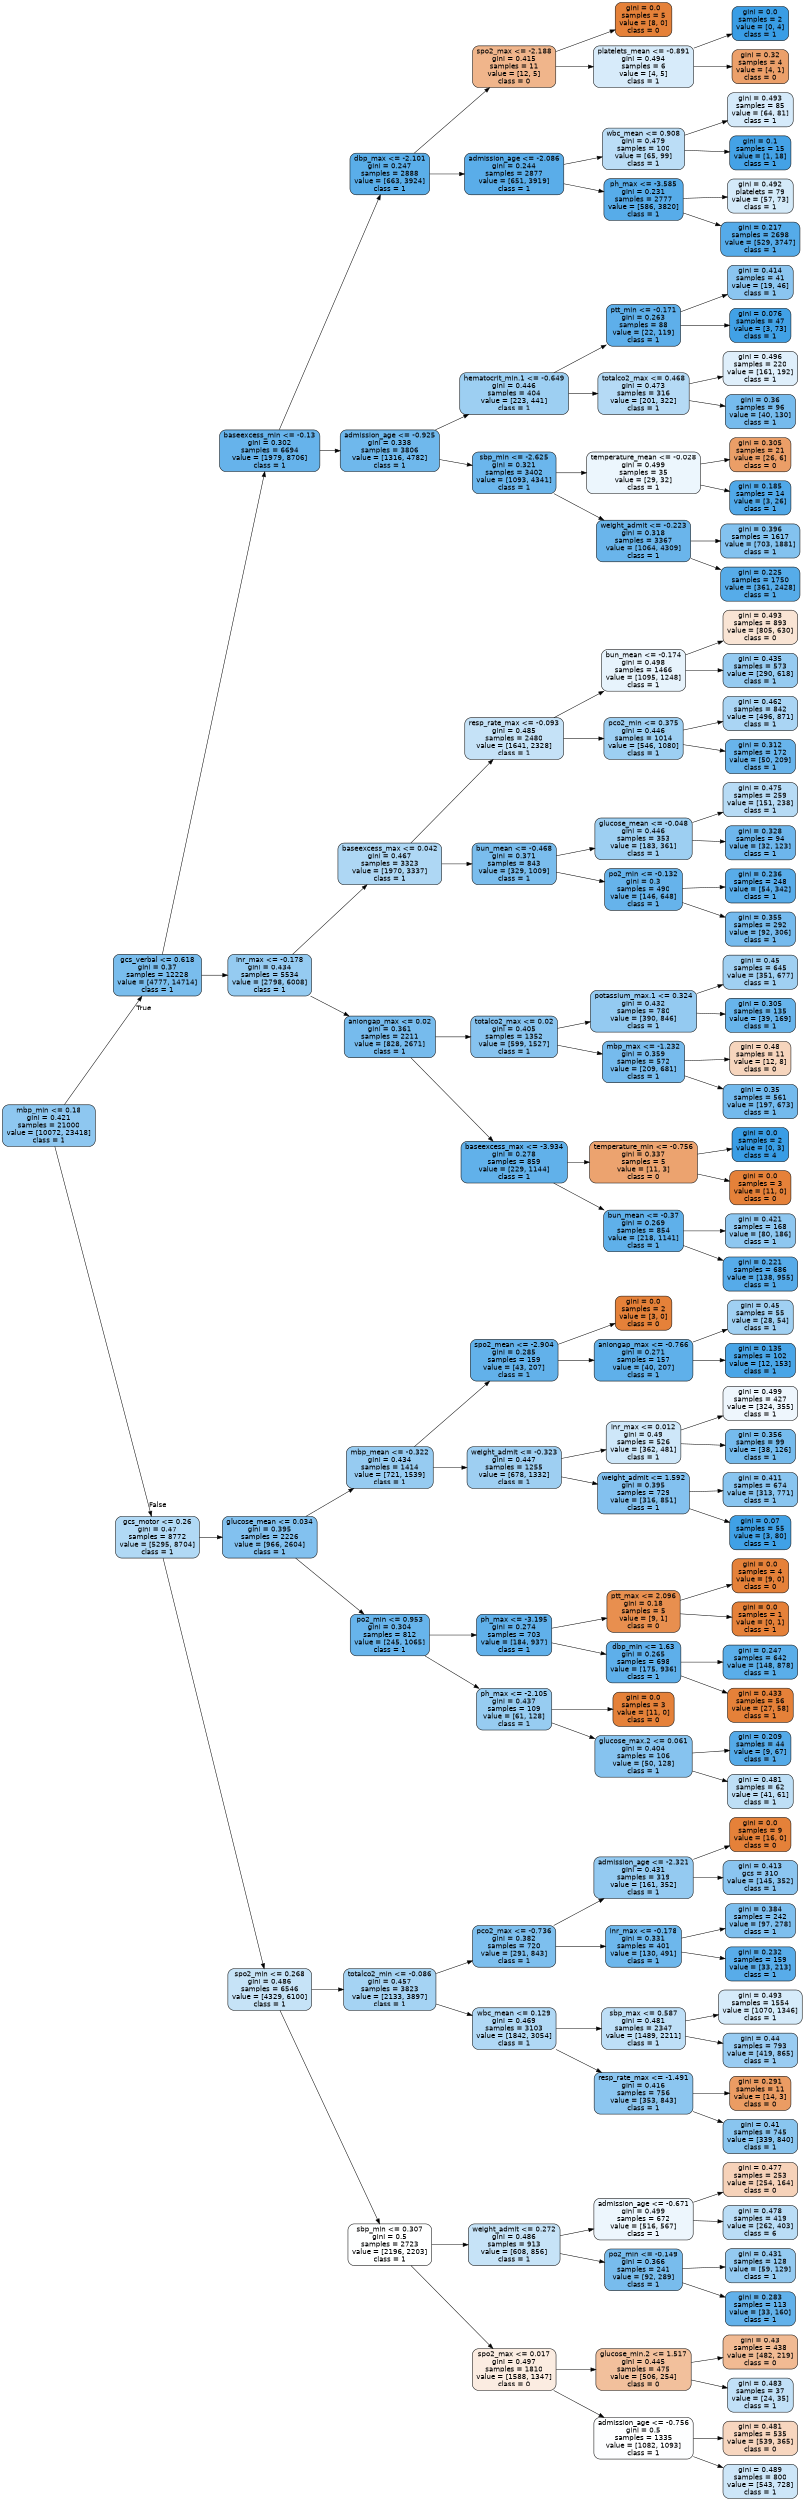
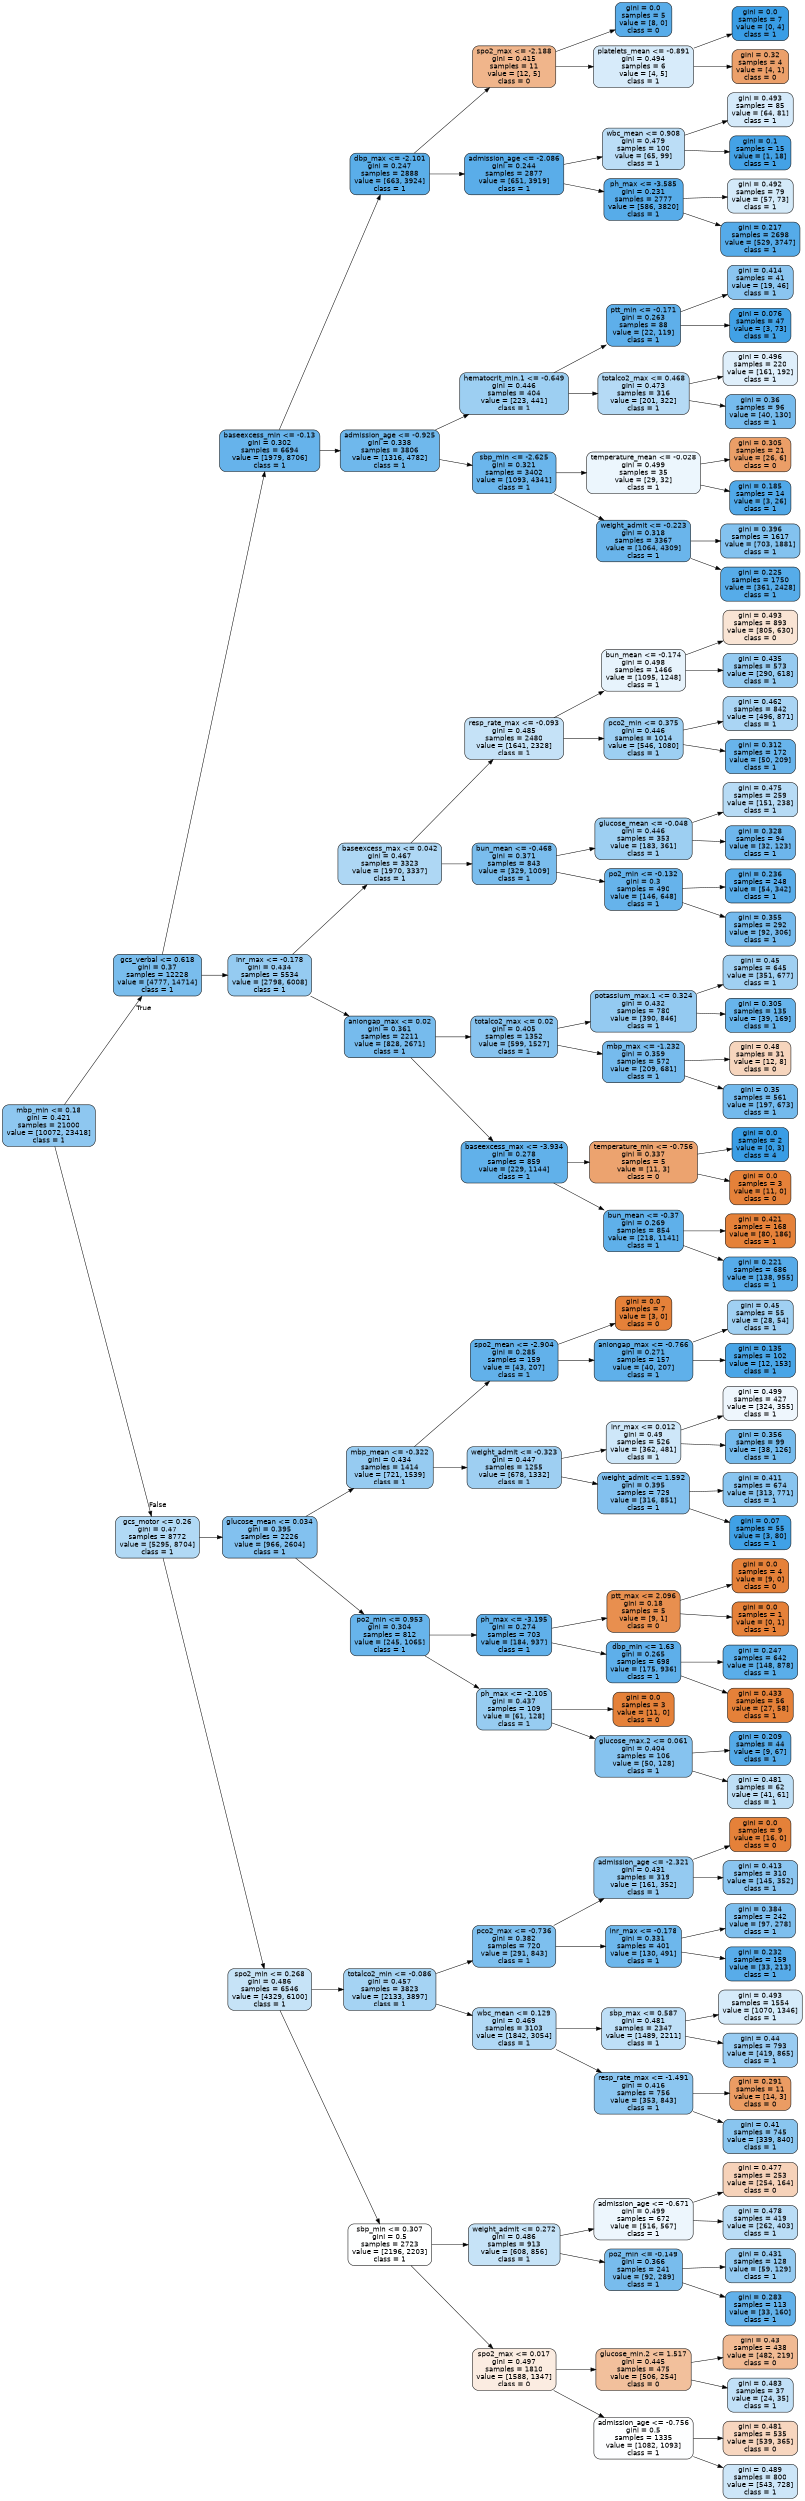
node "gini = 0.0 samples = 5 value = [8, 0] class = 0": fillcolor #e58139 -> #58ace9
node "gini = 0.0 samples = 2 value = [0, 4] class = 1": label "gini = 0.0 samples = 2 value = [0, 4] class = 1" -> "gini = 0.0 samples = 7 value = [0, 4] class = 1"
node "gini = 0.492 platelets = 79 value = [57, 73] class = 1": label "gini = 0.492 platelets = 79 value = [57, 73] class = 1" -> "gini = 0.492 samples = 79 value = [57, 73] class = 1"
node "gini = 0.48 samples = 11 value = [12, 8] class = 0": label "gini = 0.48 samples = 11 value = [12, 8] class = 0" -> "gini = 0.48 samples = 31 value = [12, 8] class = 0"
node "gini = 0.421 samples = 168 value = [80, 186] class = 1": fillcolor #8ec7f0 -> #e58139
node "gini = 0.0 samples = 2 value = [3, 0] class = 0": label "gini = 0.0 samples = 2 value = [3, 0] class = 0" -> "gini = 0.0 samples = 7 value = [3, 0] class = 0"
node "gini = 0.413 gcs = 310 value = [145, 352] class = 1": label "gini = 0.413 gcs = 310 value = [145, 352] class = 1" -> "gini = 0.413 samples = 310 value = [145, 352] class = 1"
node "gini = 0.478 samples = 419 value = [262, 403] class = 6": label "gini = 0.478 samples = 419 value = [262, 403] class = 6" -> "gini = 0.478 samples = 419 value = [262, 403] class = 1"
